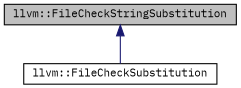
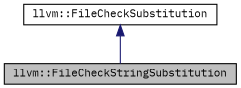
edge "llvm::FileCheckSubstitution" -> "llvm::FileCheckStringSubstitution": reversed
